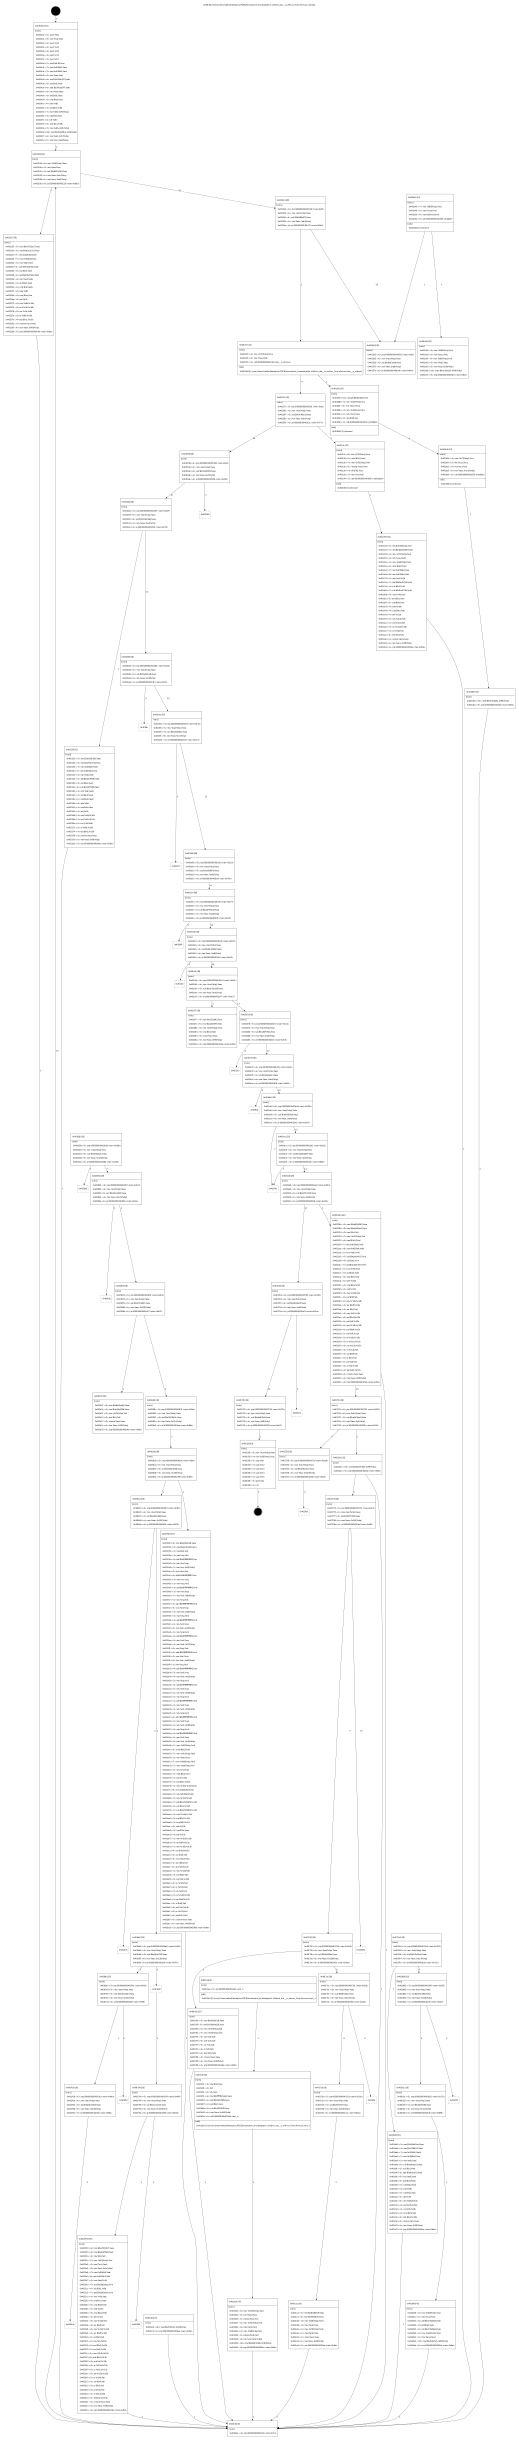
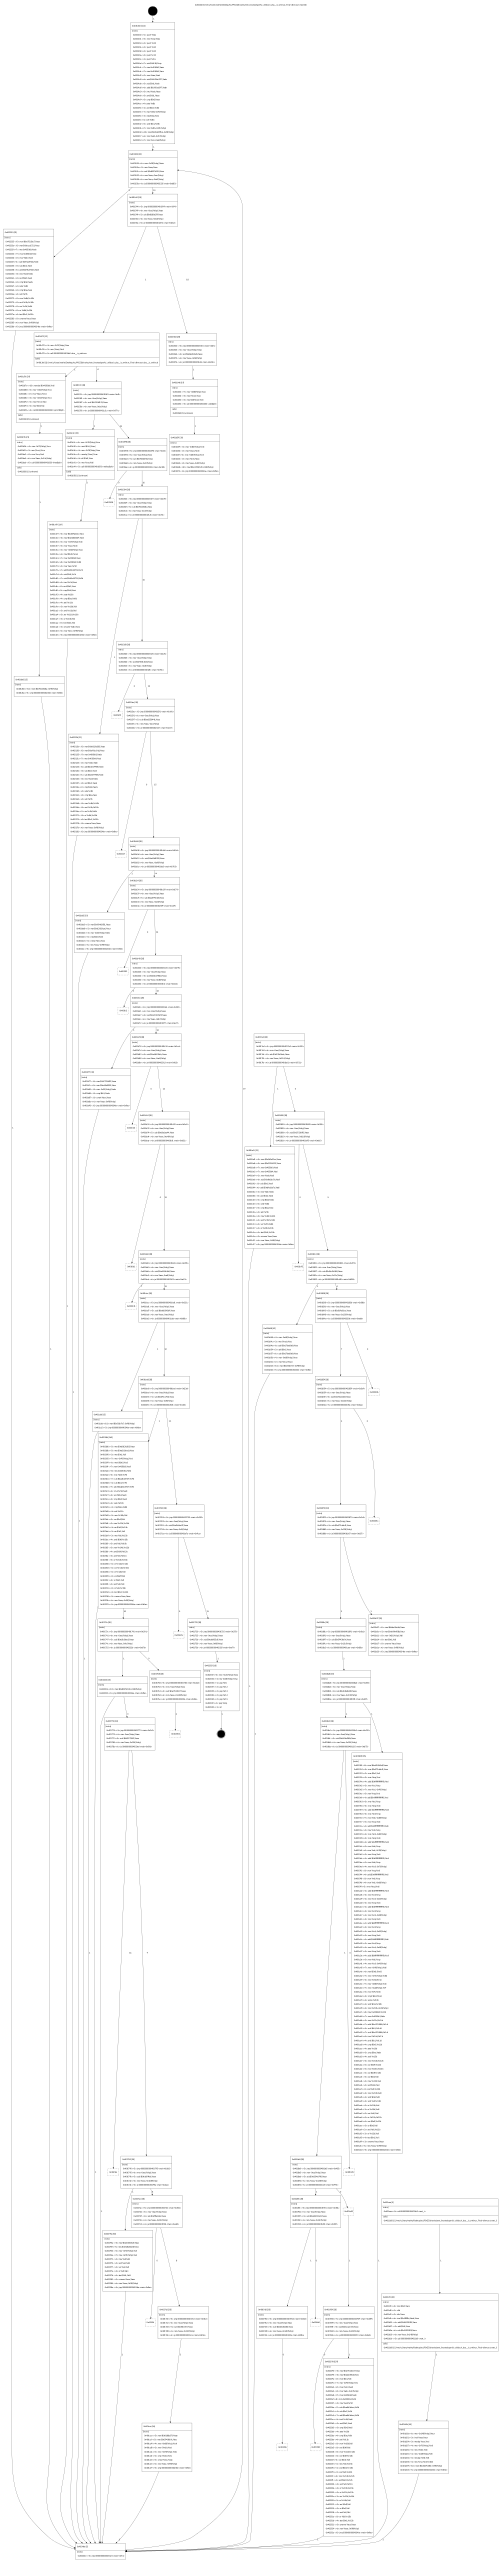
edge "0x401b46 [19]" -> "0x401560 [28]": reversed
node "0x401bb3 [30]": added
edge "0x4016cc [28]" -> "0x402341": now "0x4016cc [28]" -> "0x401cbb [15]"
edge "0x40181c [28]" -> "0x401838 [28]": added, label "4"
edge "0x401b77 [30]" -> "0x40246e [5]": added, label "1"
